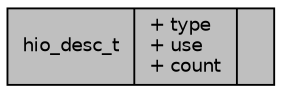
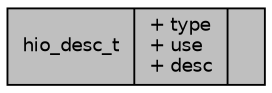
node "hio_desc_t": text "+ count" -> "+ desc"
